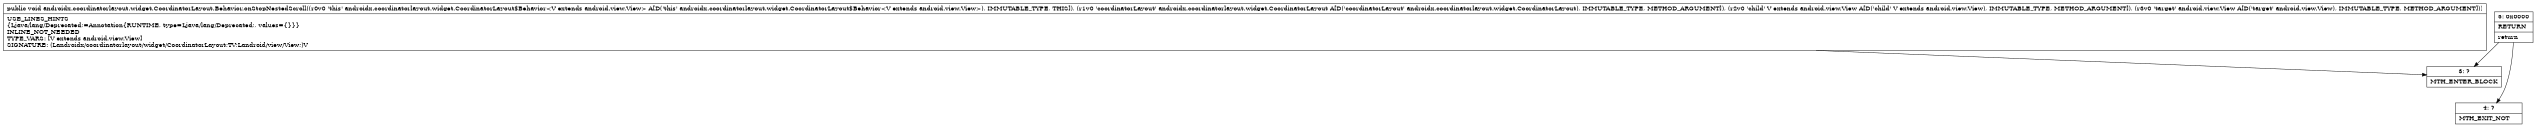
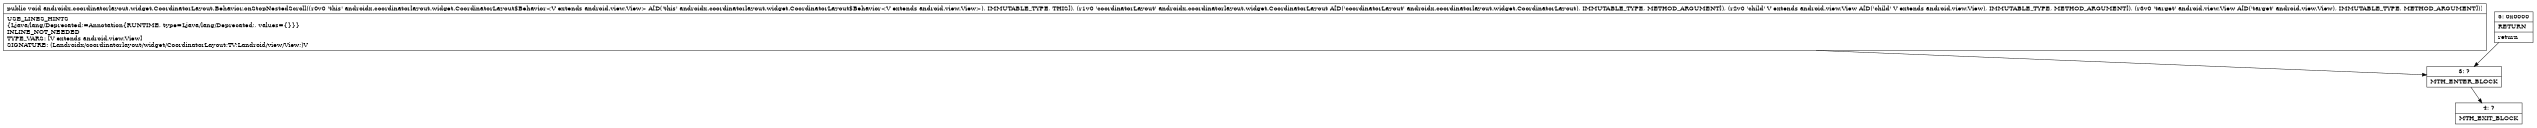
edge "5: 0x0000" -> "4: ?": now "3: ?" -> "4: ?"
node "4: ?": text "MTH_EXIT_NOT" -> "MTH_EXIT_BLOCK"
